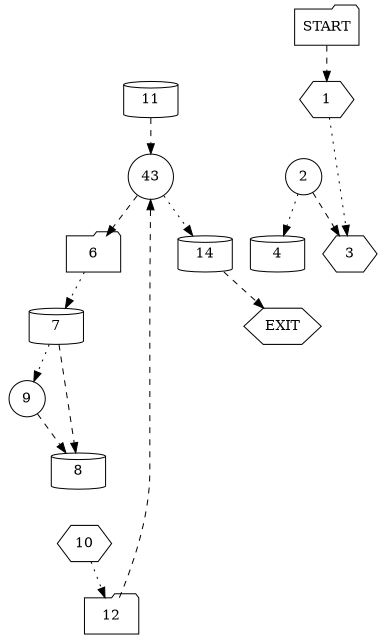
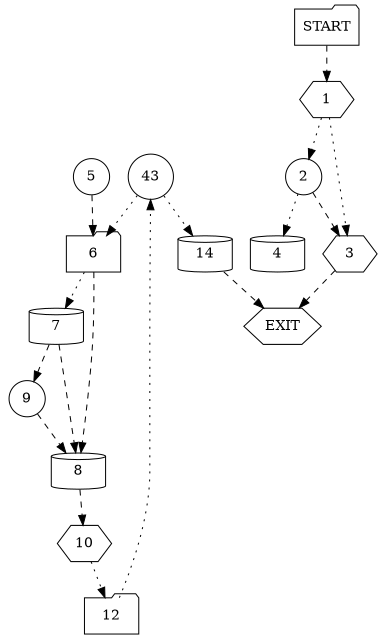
node "11": removed
edge "1" -> "2": added
node "5": added
edge "43" -> "6": style dashed -> dotted
edge "3" -> "EXIT": added
edge "7" -> "9": style dotted -> dashed
edge "6" -> "8": added
edge "12" -> "43": style dashed -> dotted
edge "8" -> "10": added
